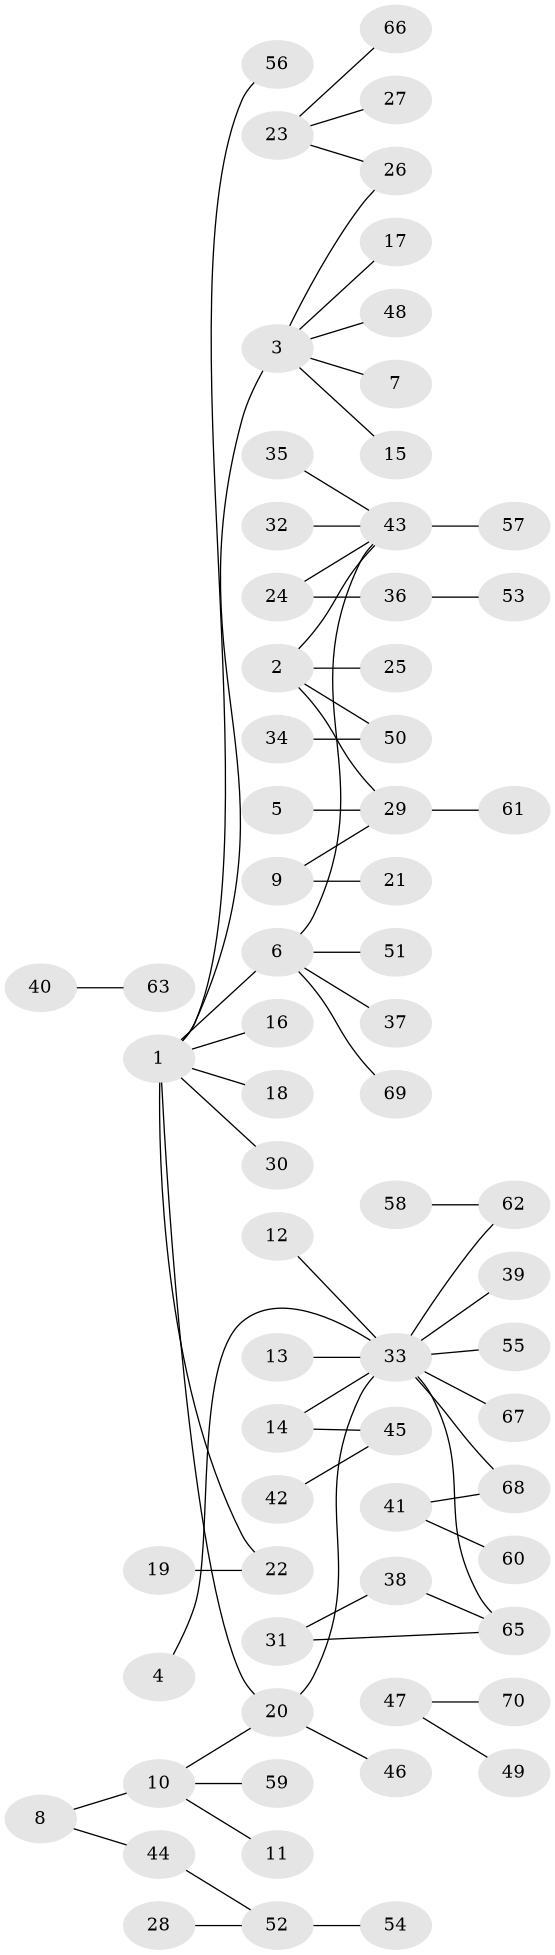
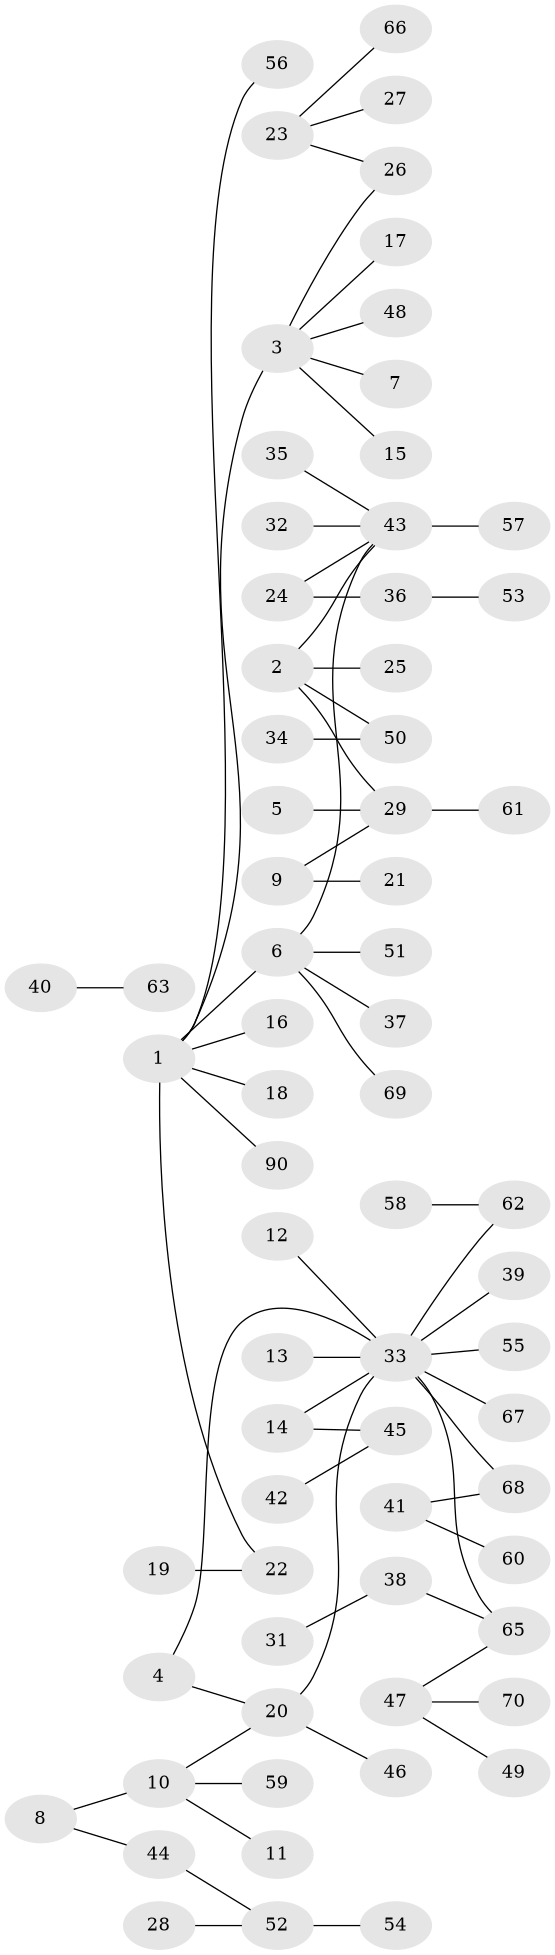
node "30": label "30" -> "90"
edge "1" -- "20": now "4" -- "20"
edge "65" -- "31": now "65" -- "47"
